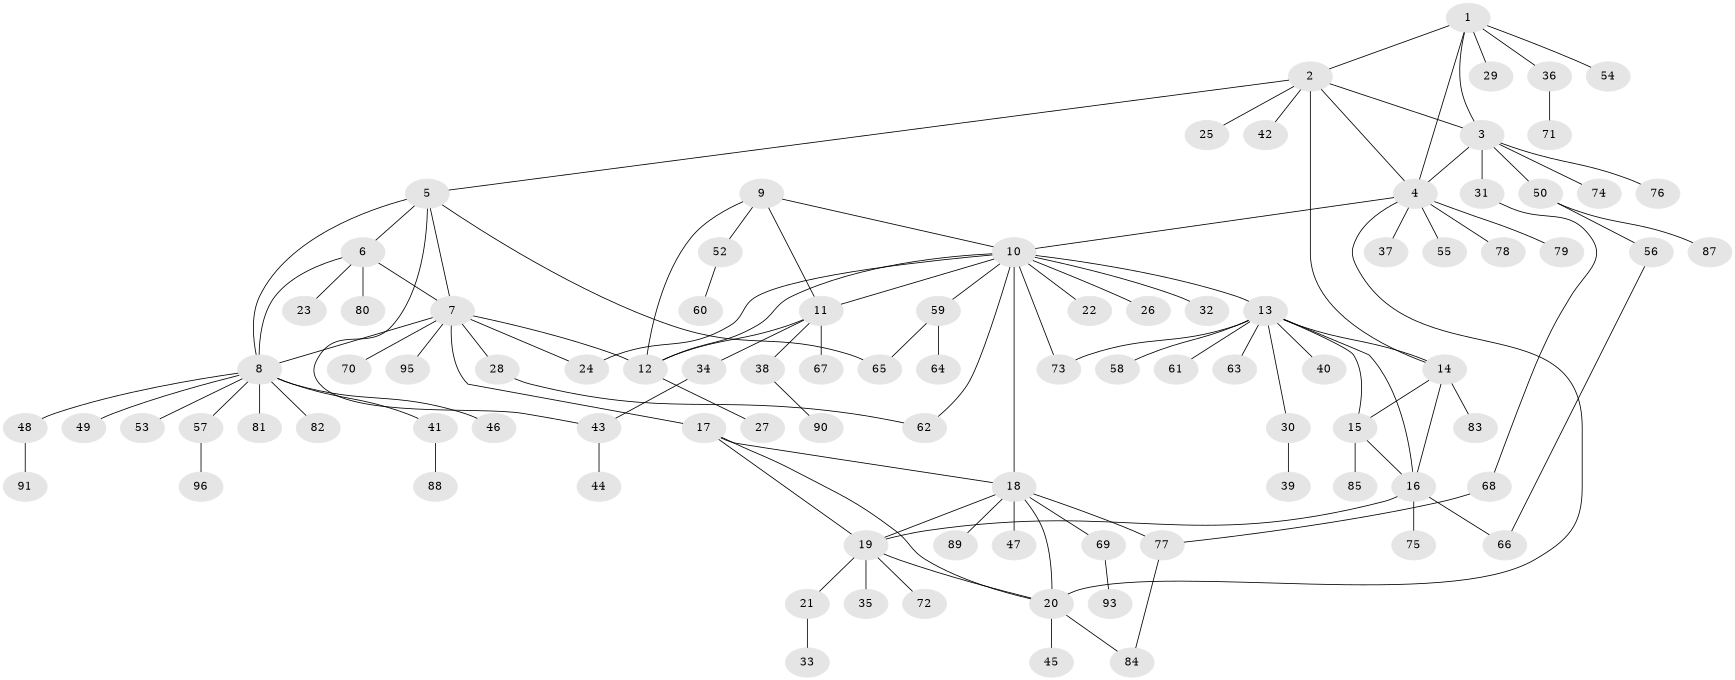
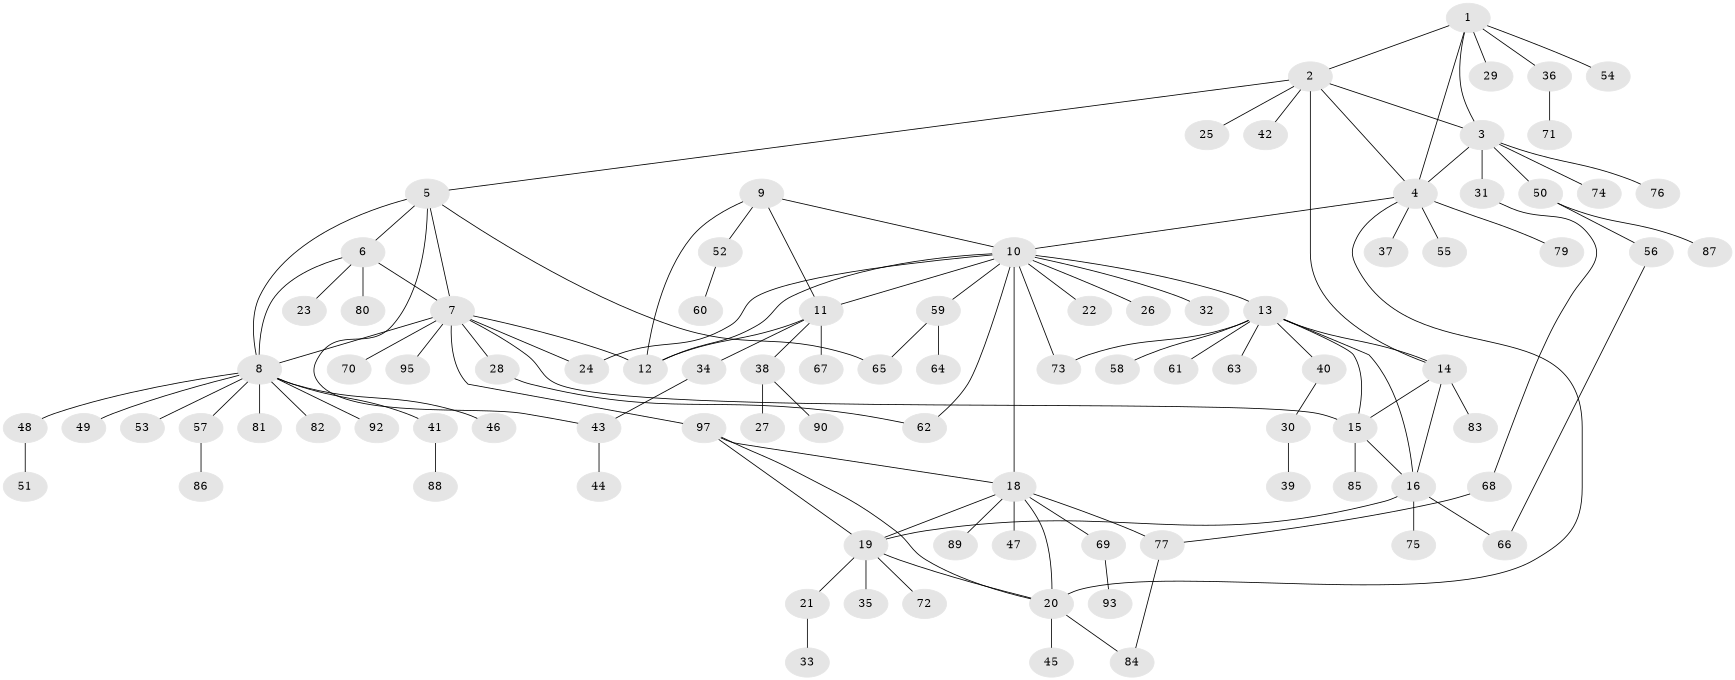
node "78": removed
edge "13" -- "30": now "40" -- "30"
edge "12" -- "27": now "38" -- "27"
edge "7" -- "15": added
node "92": added
node "17": label "17" -> "97"
node "91": label "91" -> "51"
node "96": label "96" -> "86"
